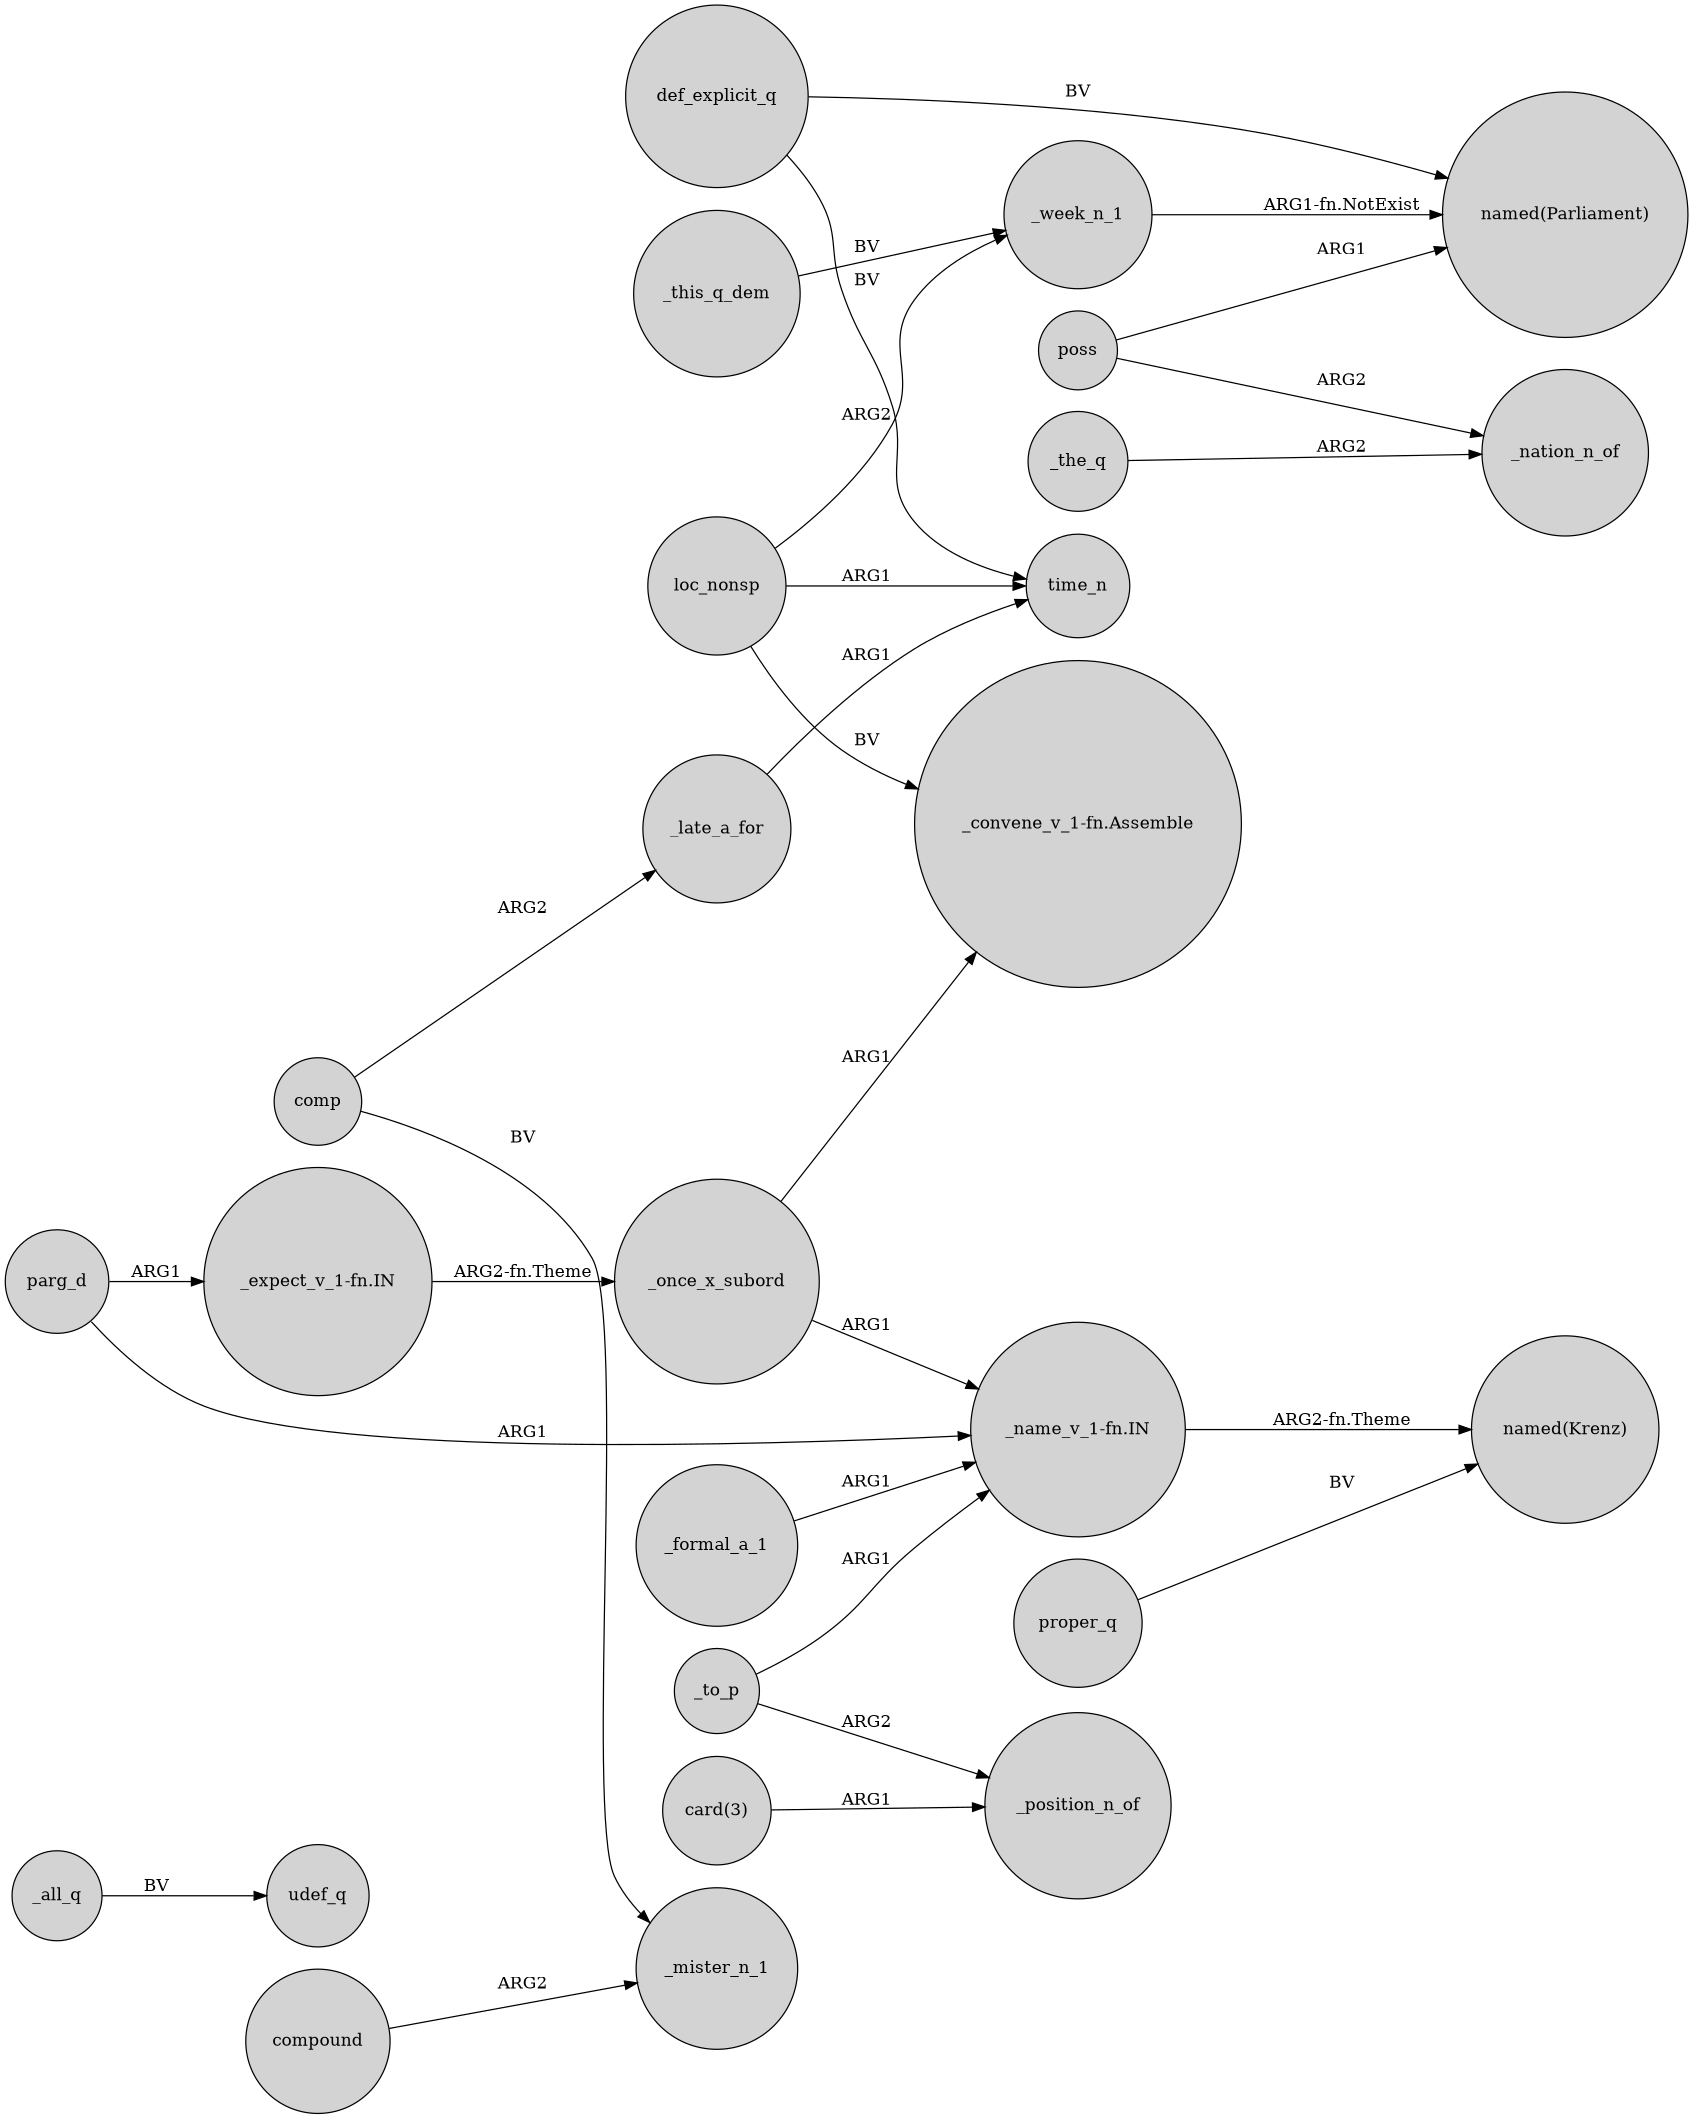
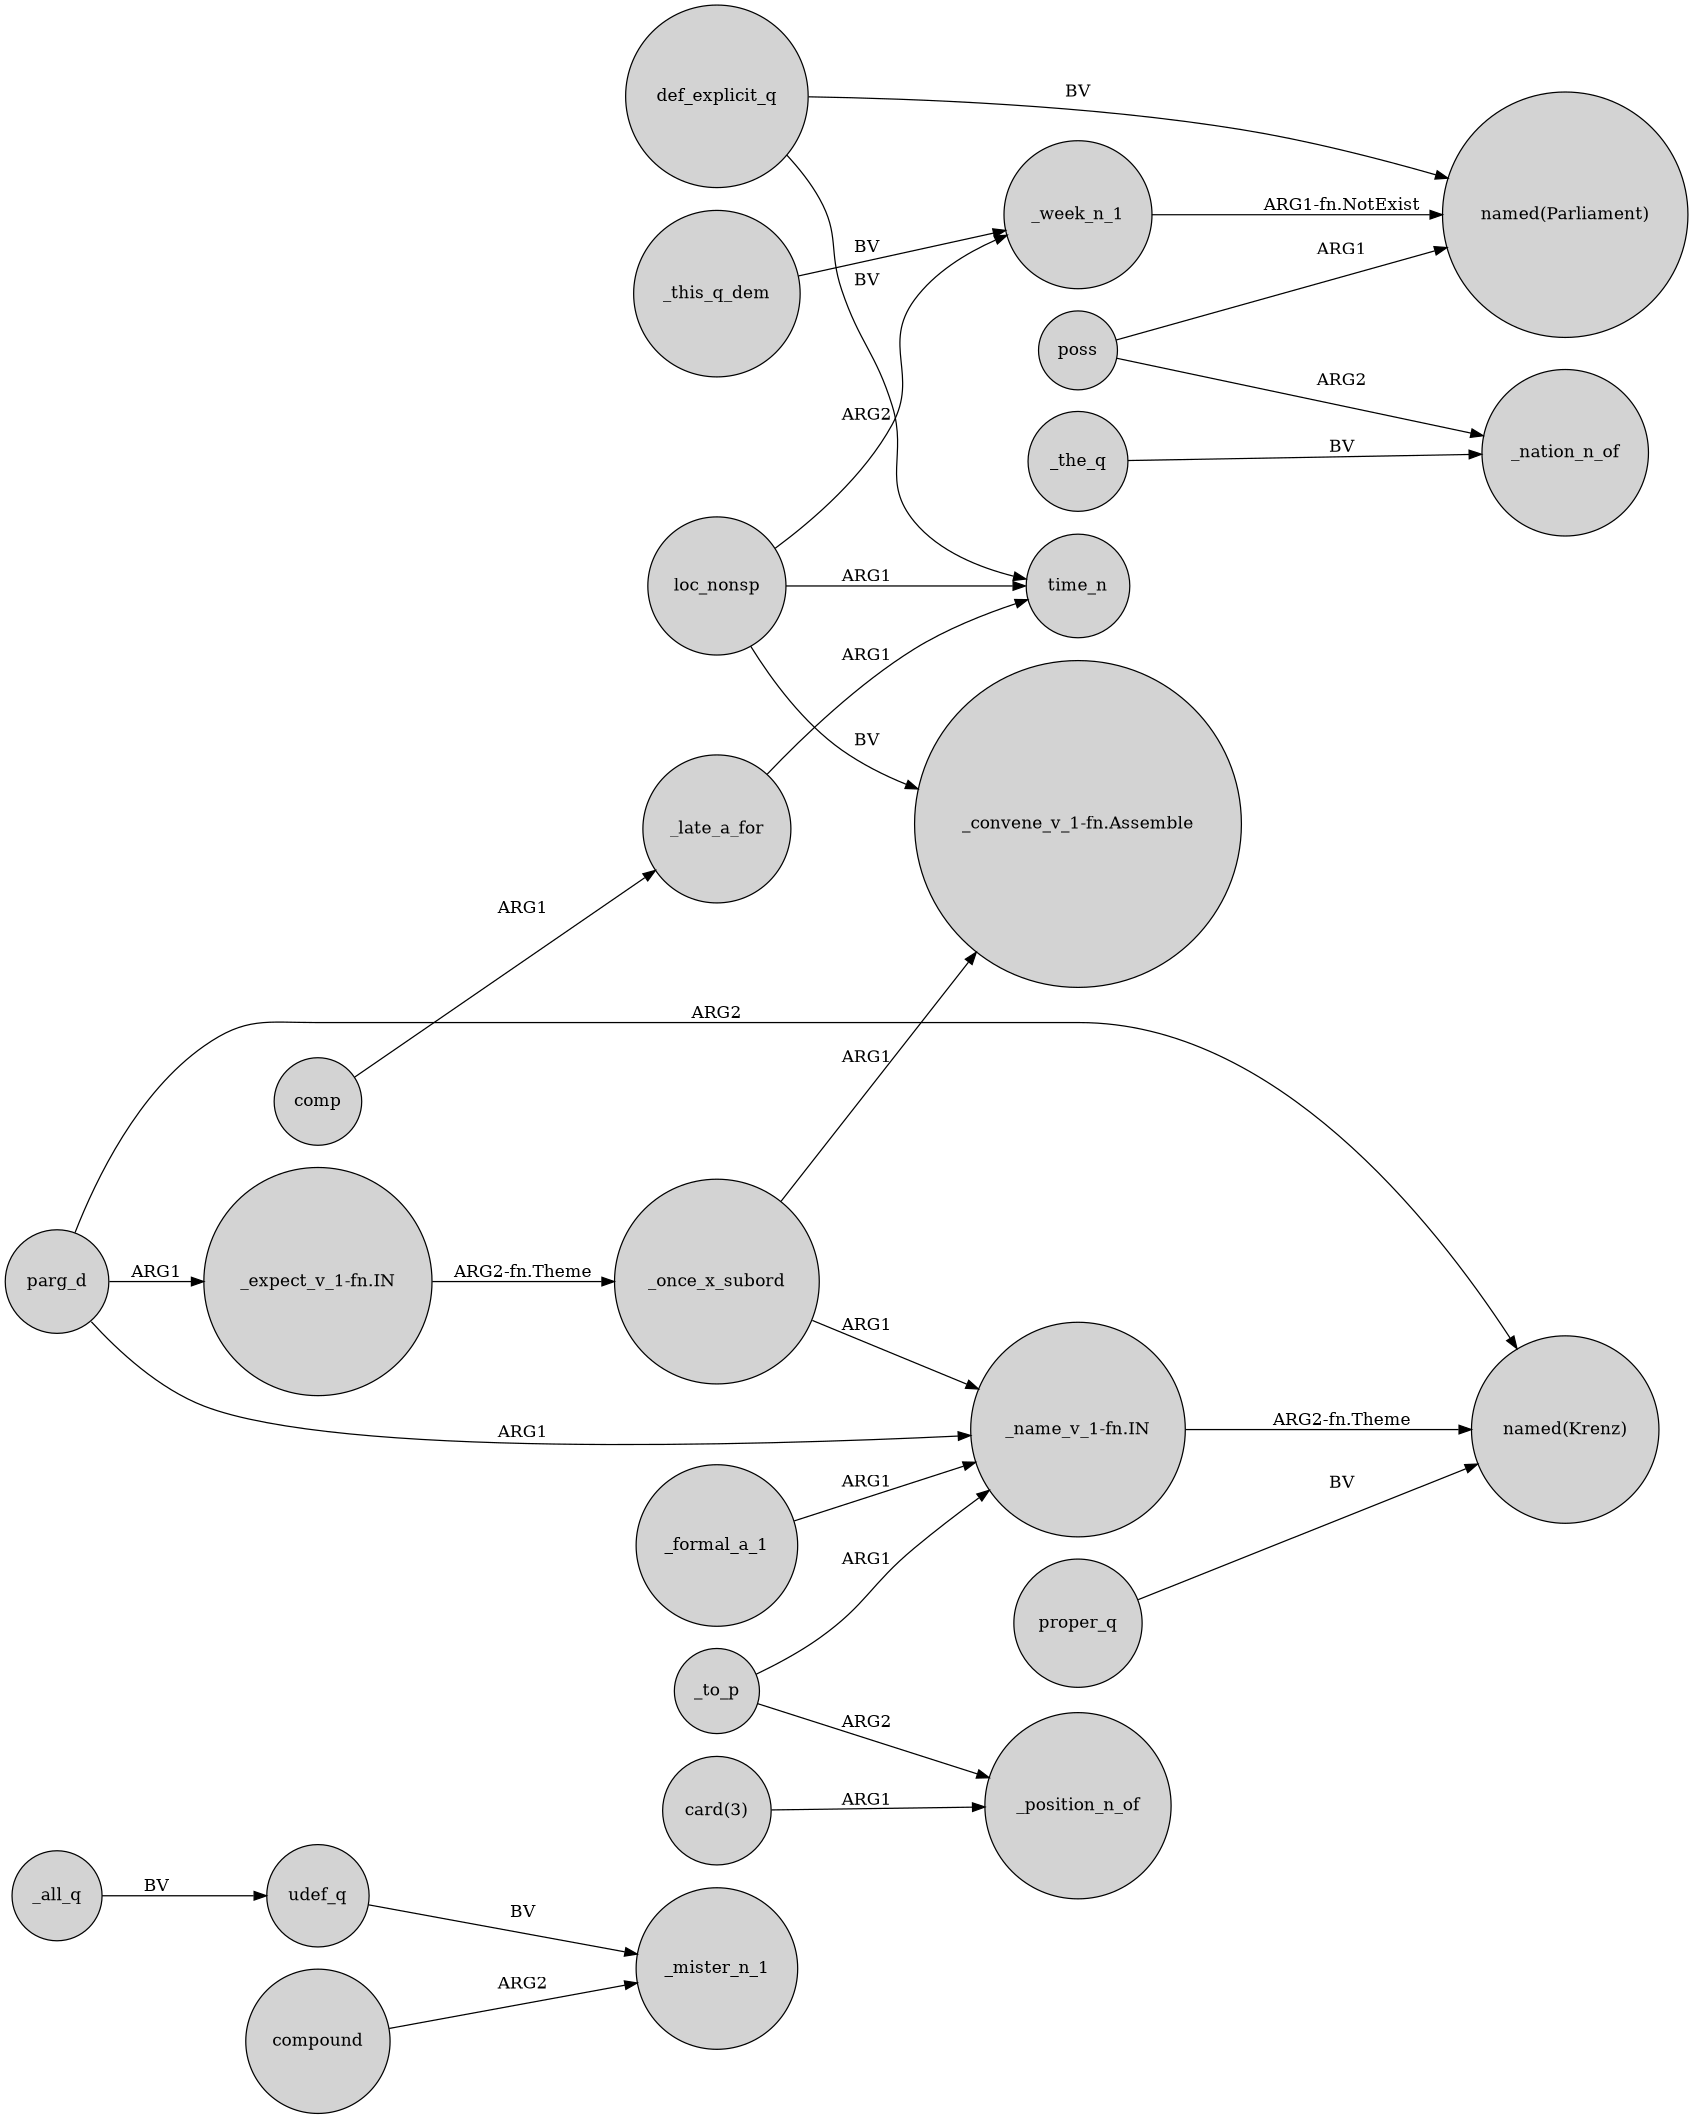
edge "_the_q" -> "_nation_n_of": label "ARG2" -> "BV"
edge "comp" -> "_late_a_for": label "ARG2" -> "ARG1"
edge "parg_d" -> "named(Krenz)": added, label "ARG2"
edge "comp" -> "_mister_n_1": now "udef_q" -> "_mister_n_1"
